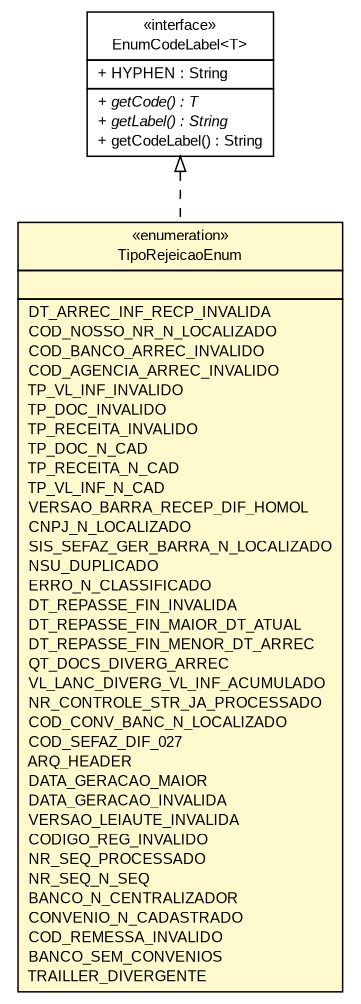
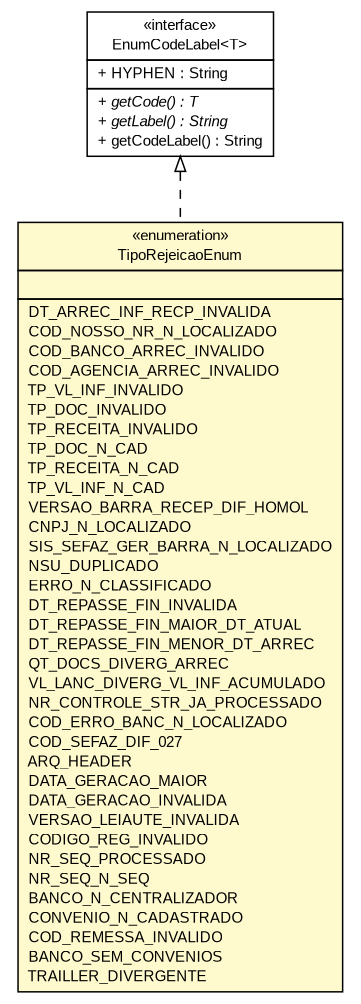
node "TipoRejeicaoEnum": text "COD_CONV_BANC_N_LOCALIZADO" -> "COD_ERRO_BANC_N_LOCALIZADO"
